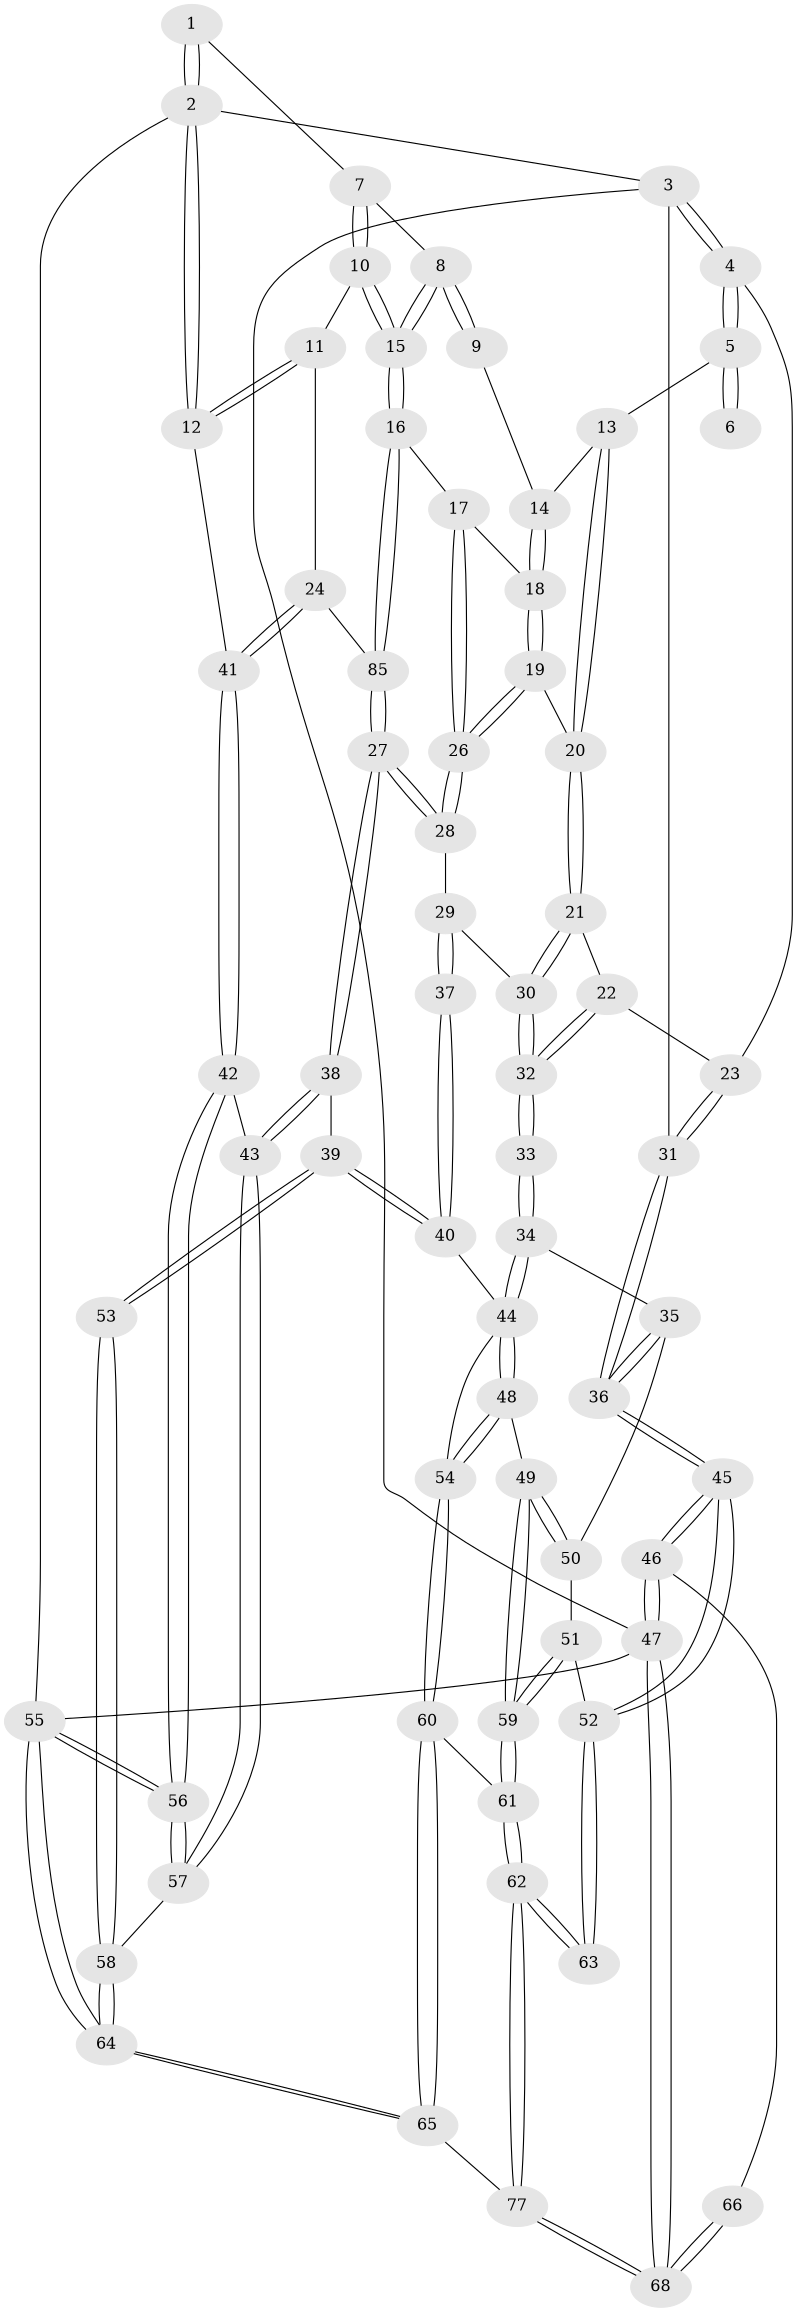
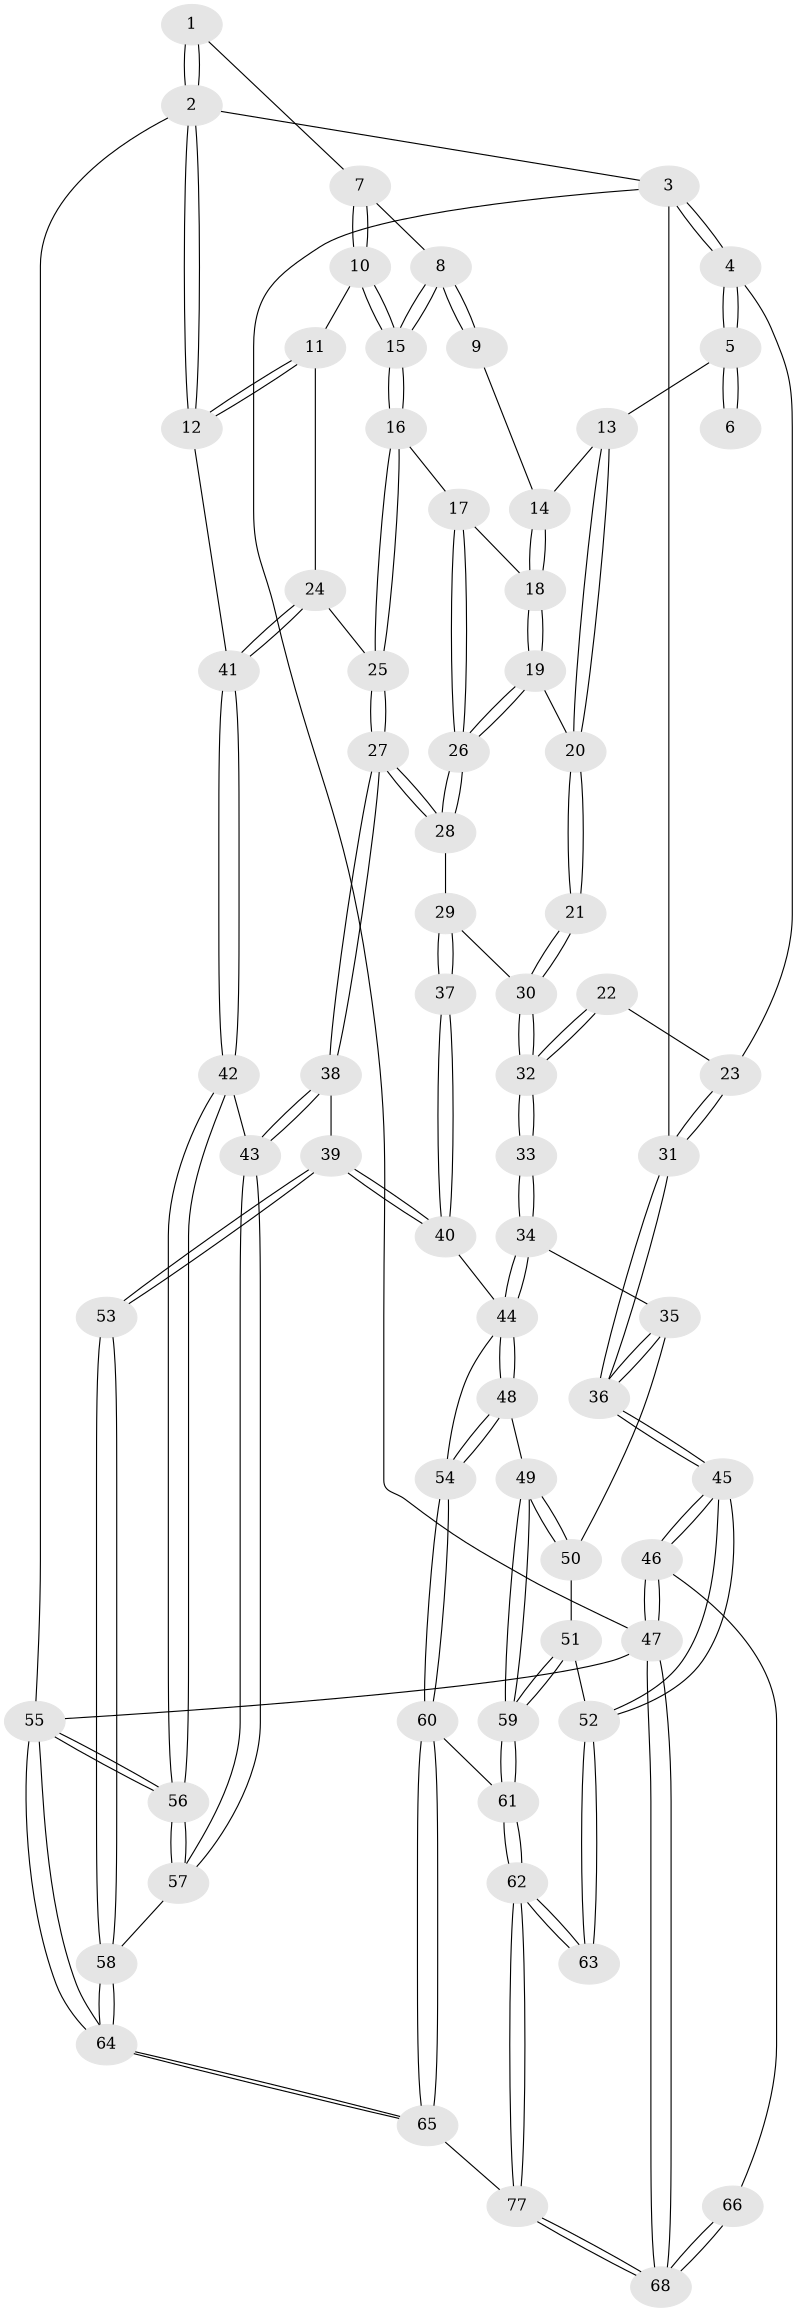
node "85": label "85" -> "25"
edge "21" -- "22": removed
